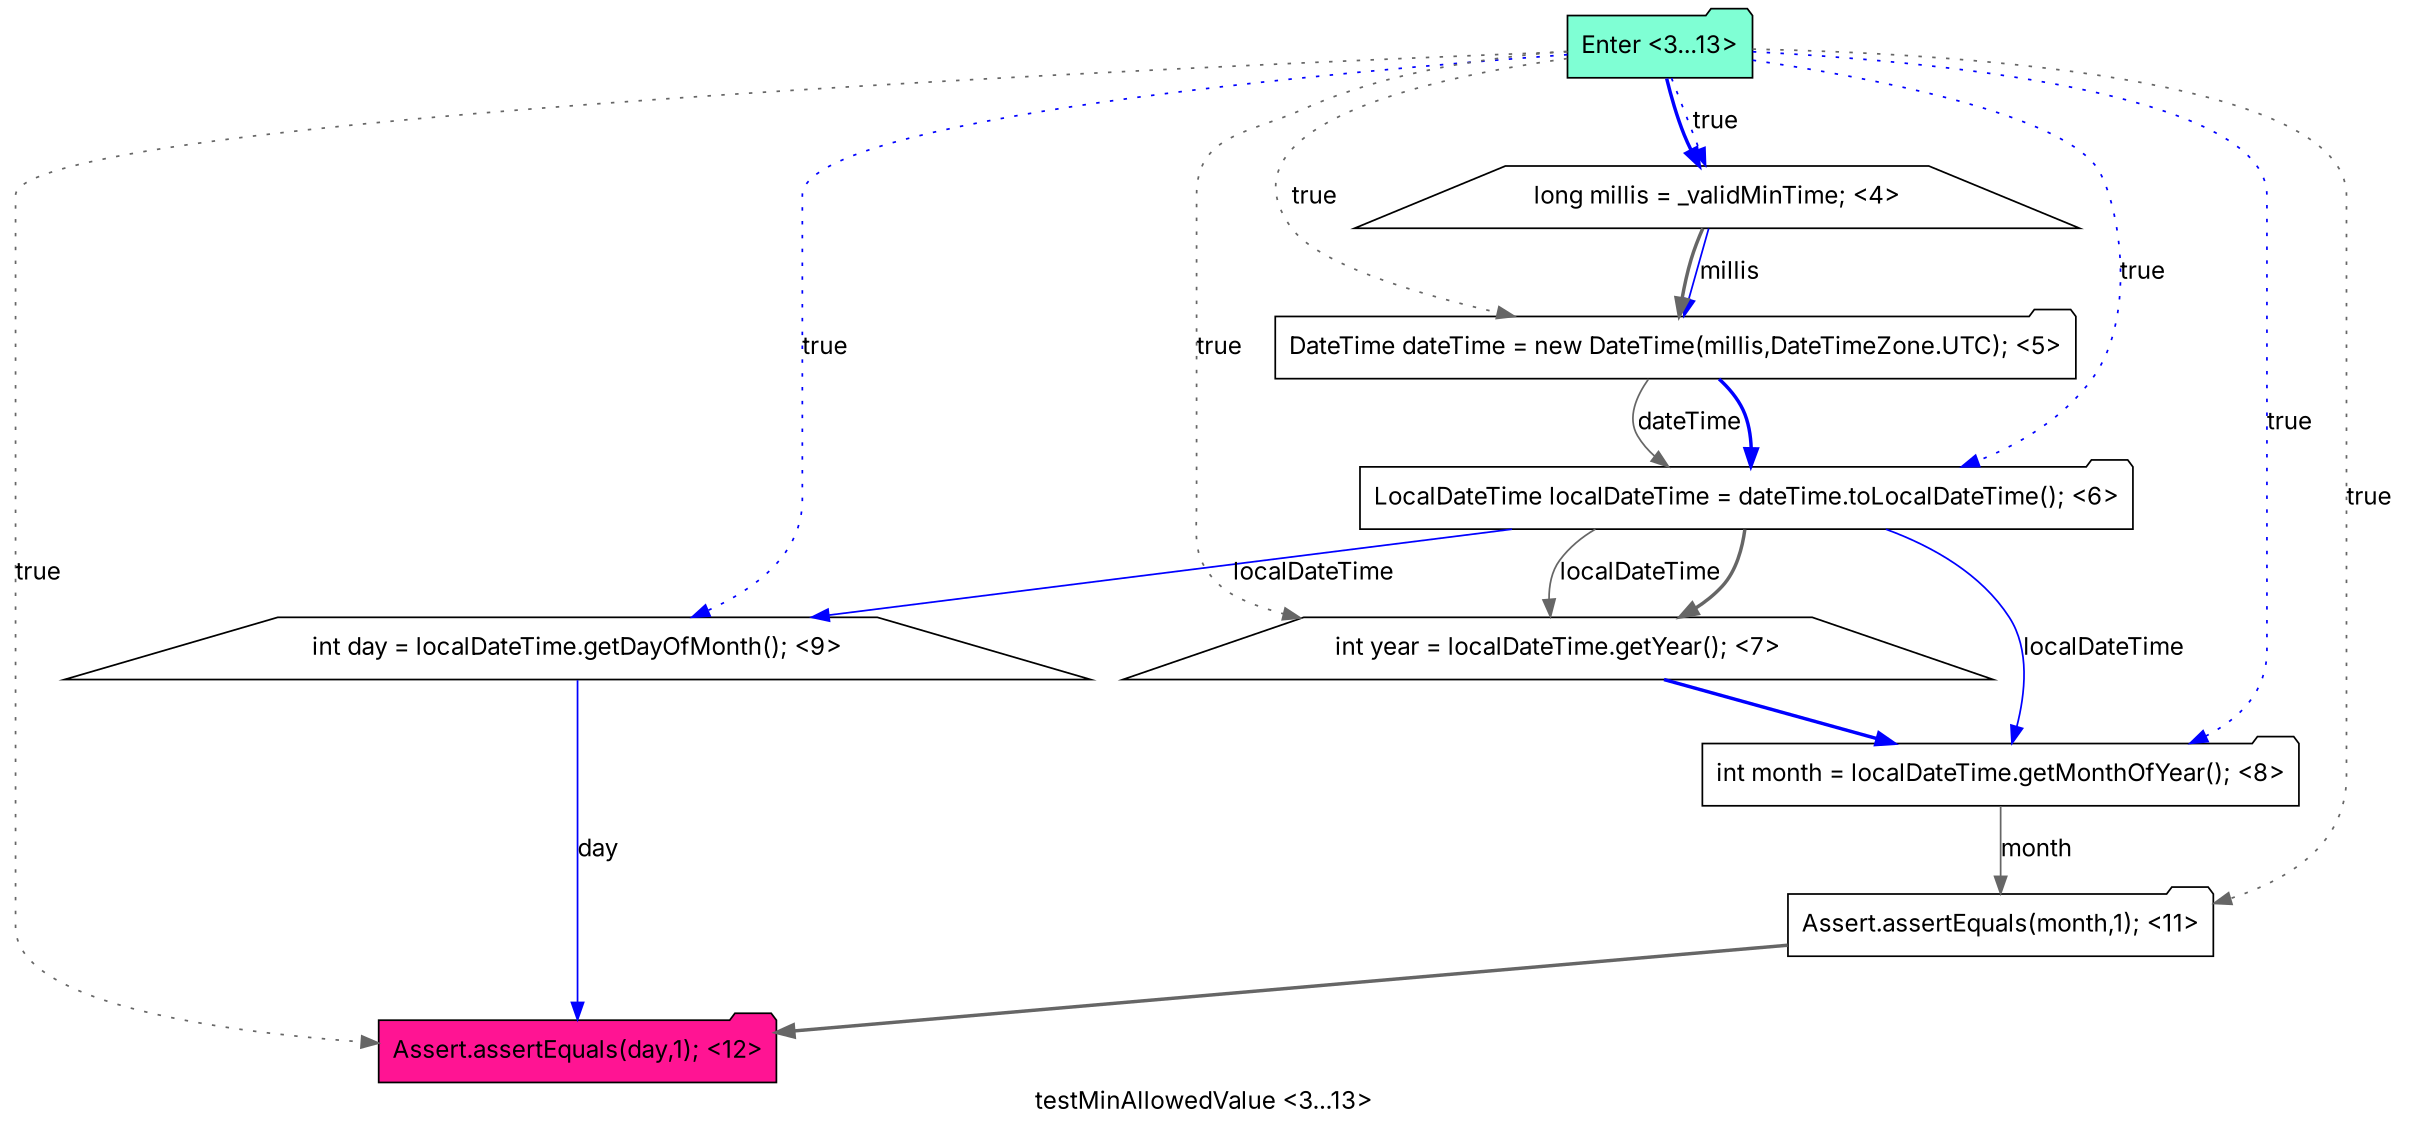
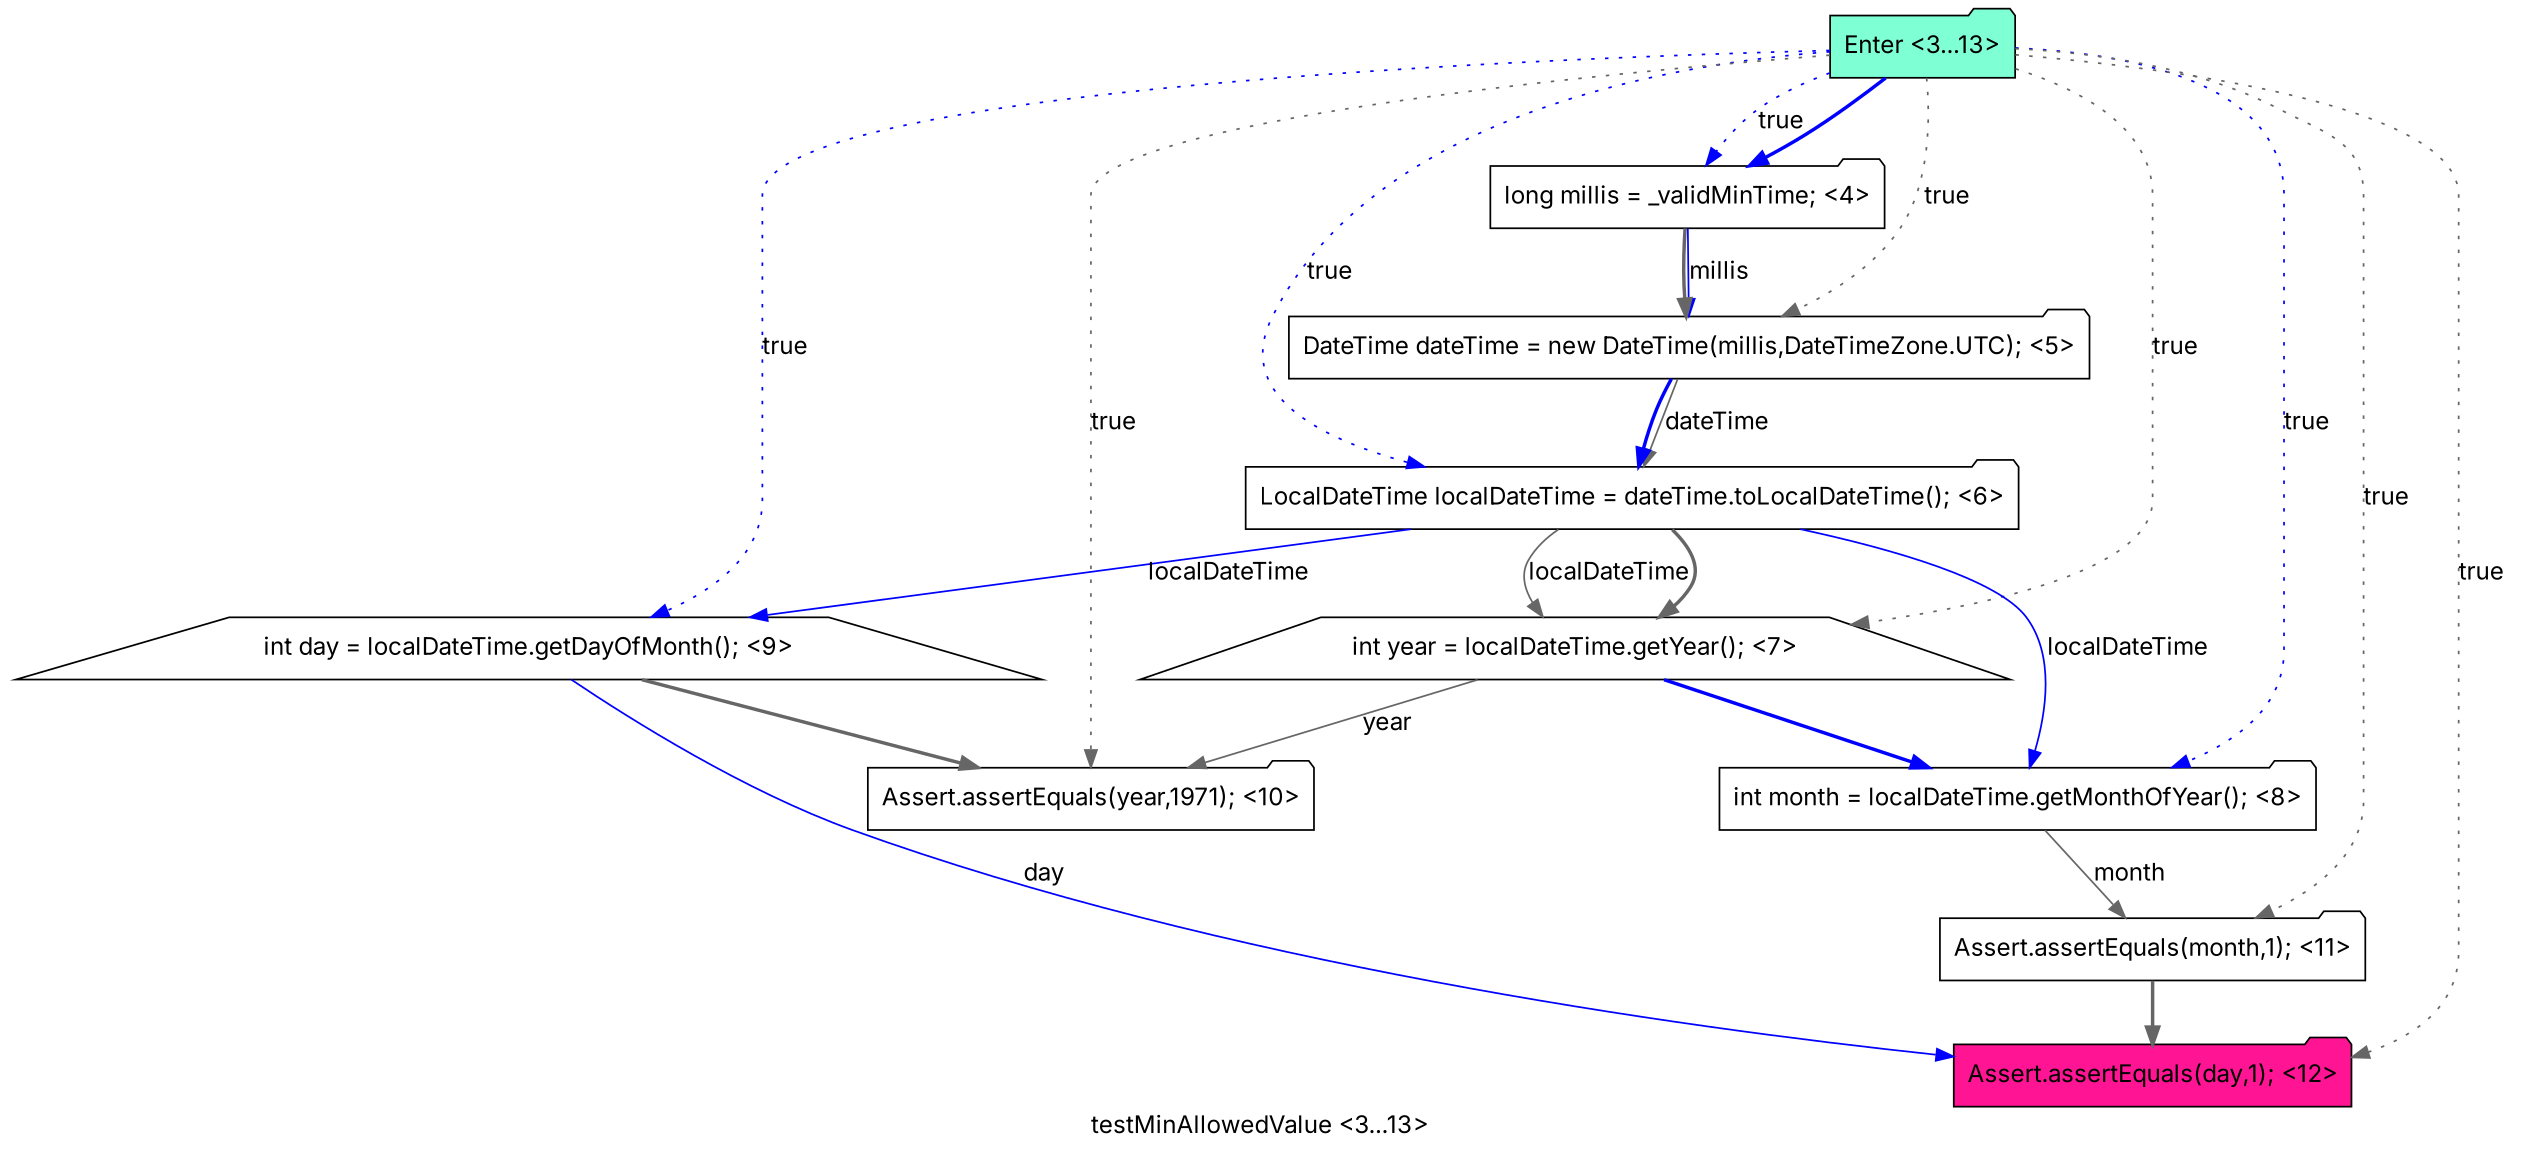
node "long millis = _validMinTime; <4>": shape trapezium -> folder
node "Assert.assertEquals(year,1971); <10>": added
